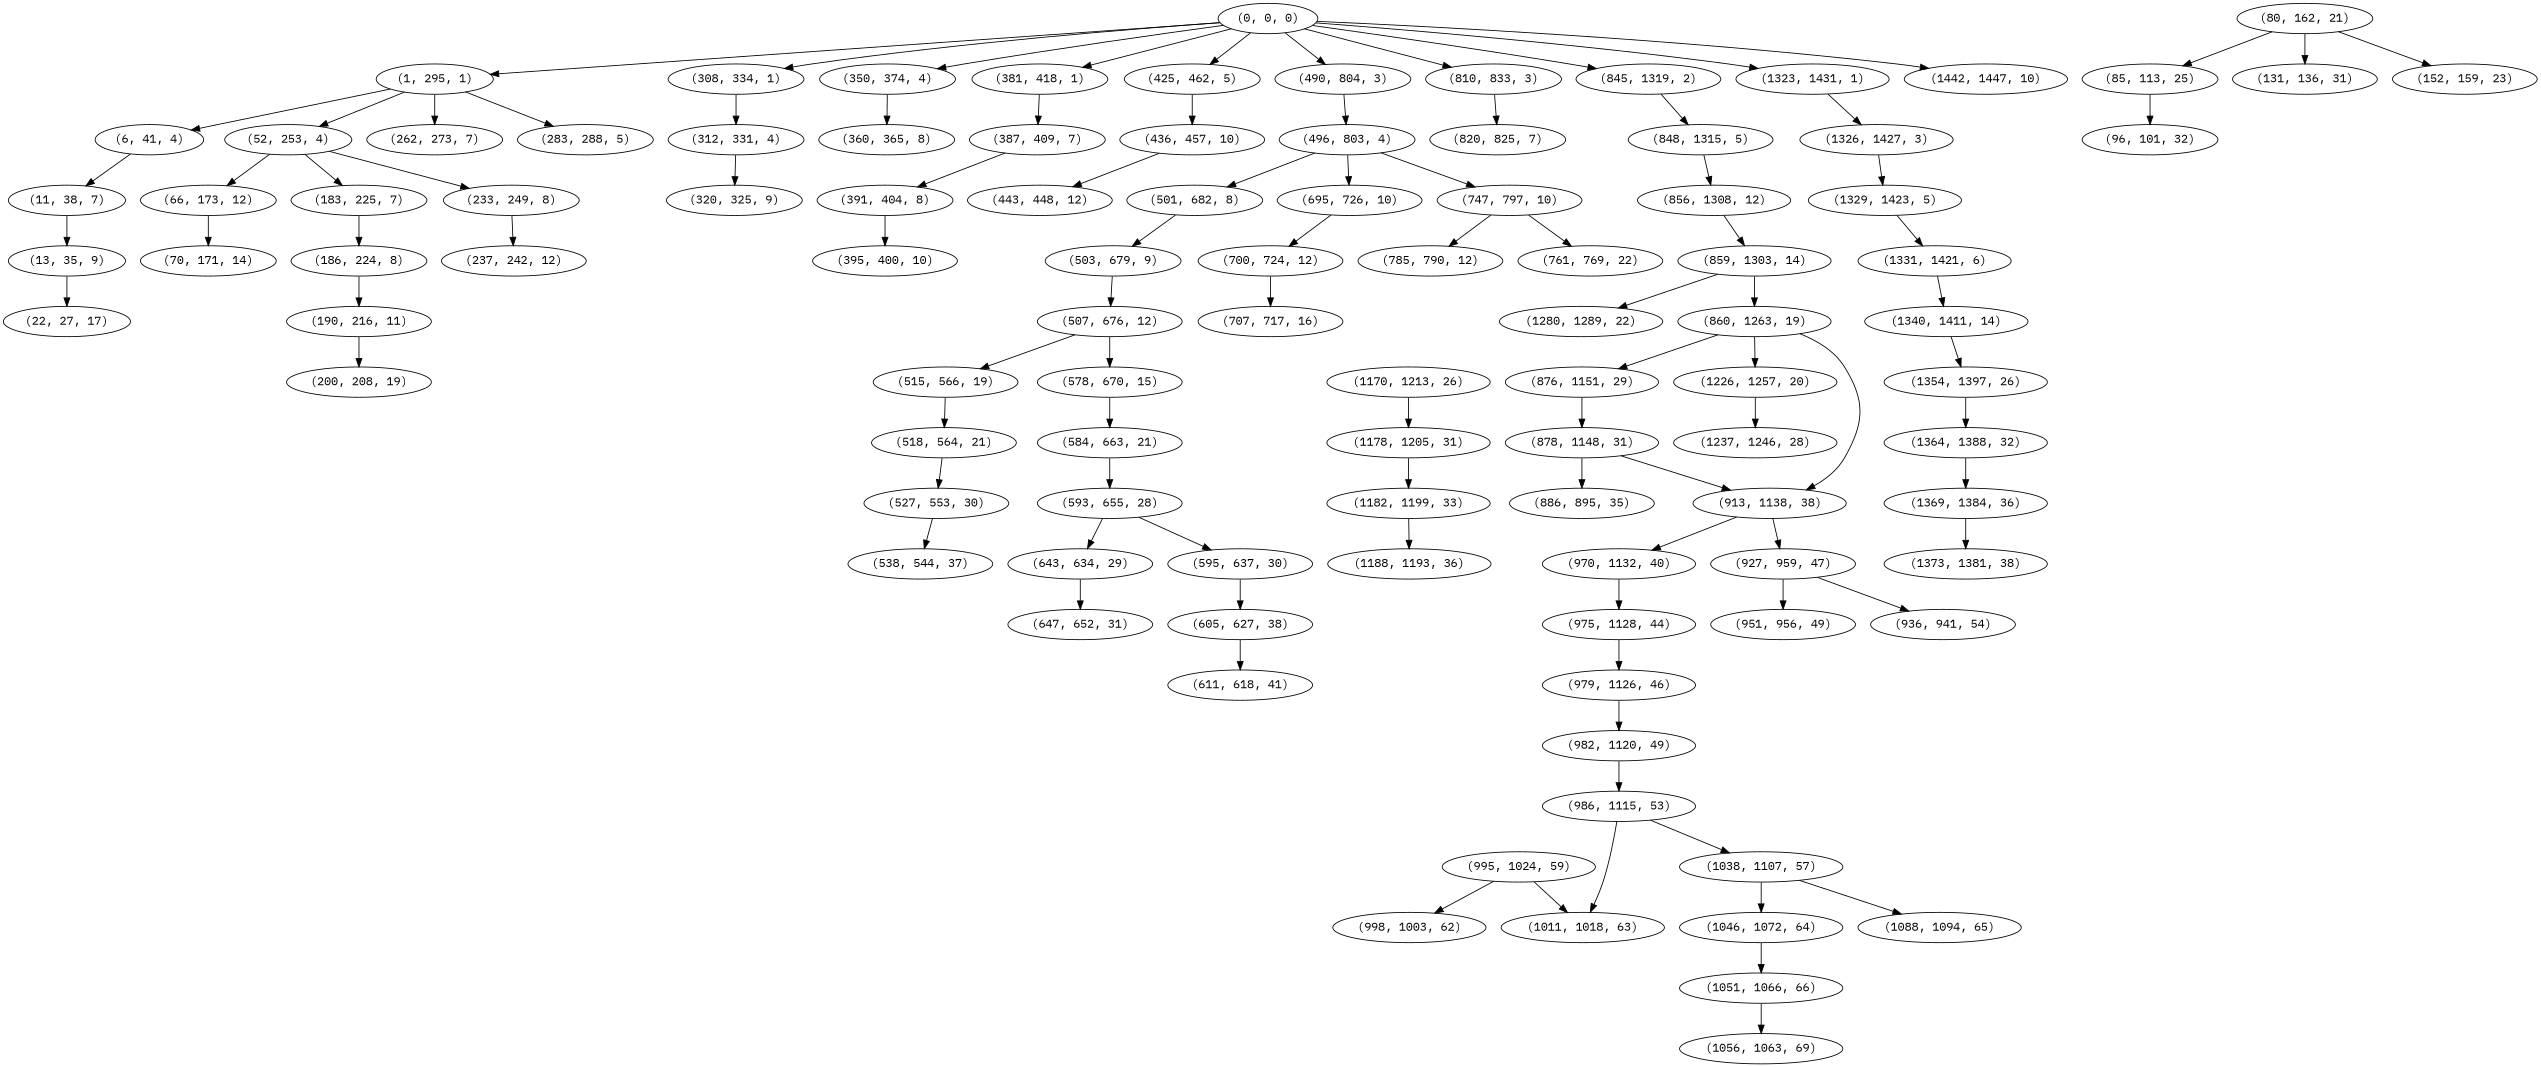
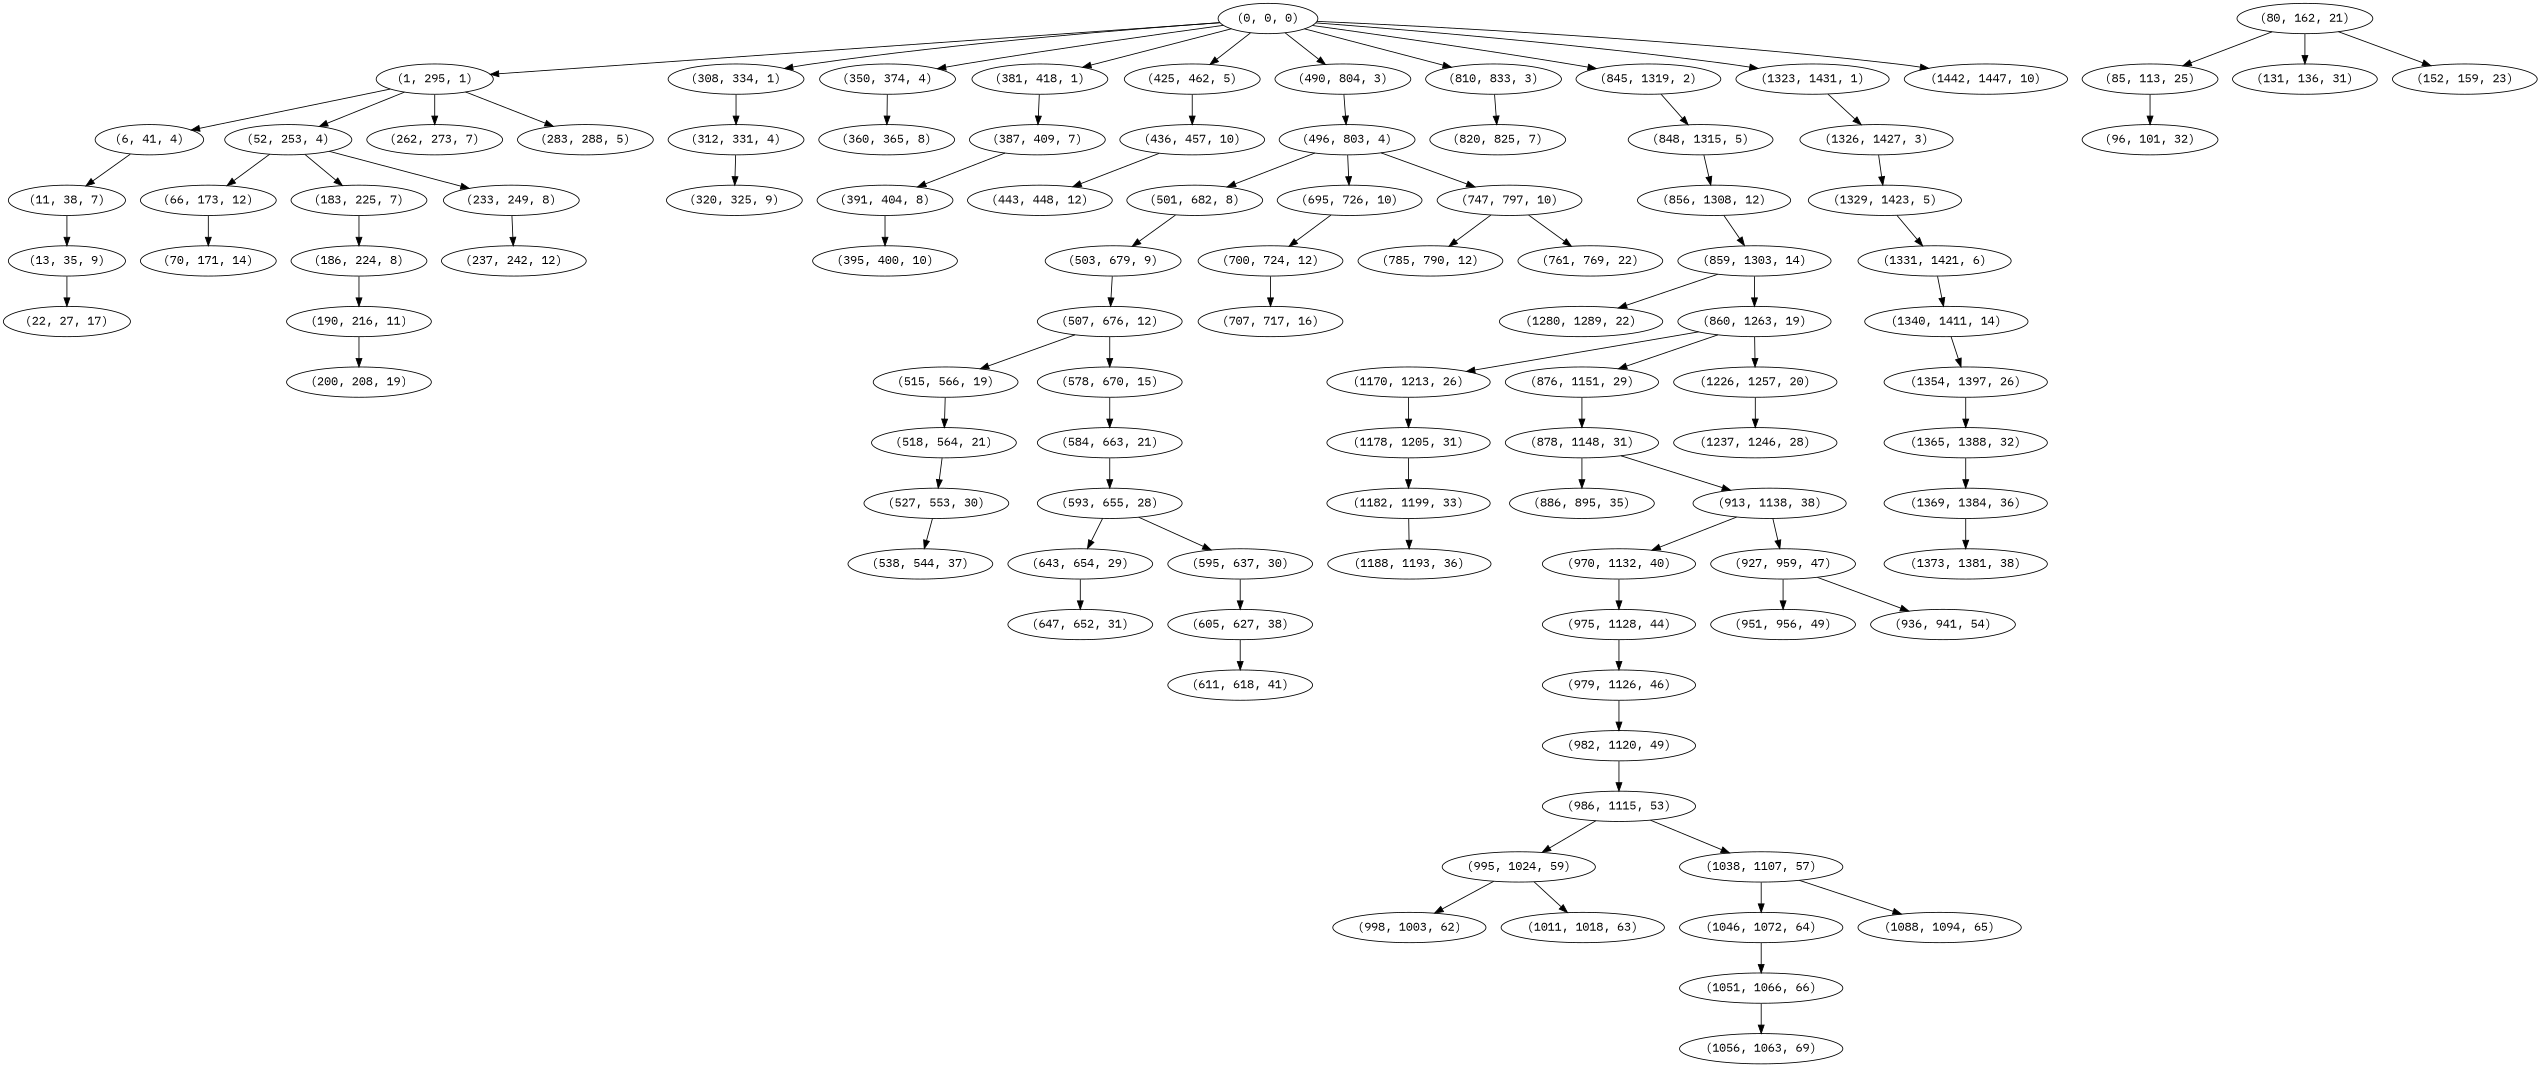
edge "(860, 1263, 19)" -> "(913, 1138, 38)": now "(860, 1263, 19)" -> "(1170, 1213, 26)"
node "(1364, 1388, 32)": label "(1364, 1388, 32)" -> "(1365, 1388, 32)"
node "(643, 634, 29)": label "(643, 634, 29)" -> "(643, 654, 29)"
edge "(986, 1115, 53)" -> "(1011, 1018, 63)": now "(986, 1115, 53)" -> "(995, 1024, 59)"
